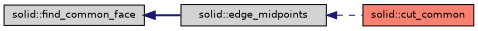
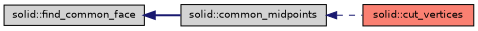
node "solid::edge_midpoints": label "solid::edge_midpoints" -> "solid::common_midpoints"
node "solid::cut_common": label "solid::cut_common" -> "solid::cut_vertices"
